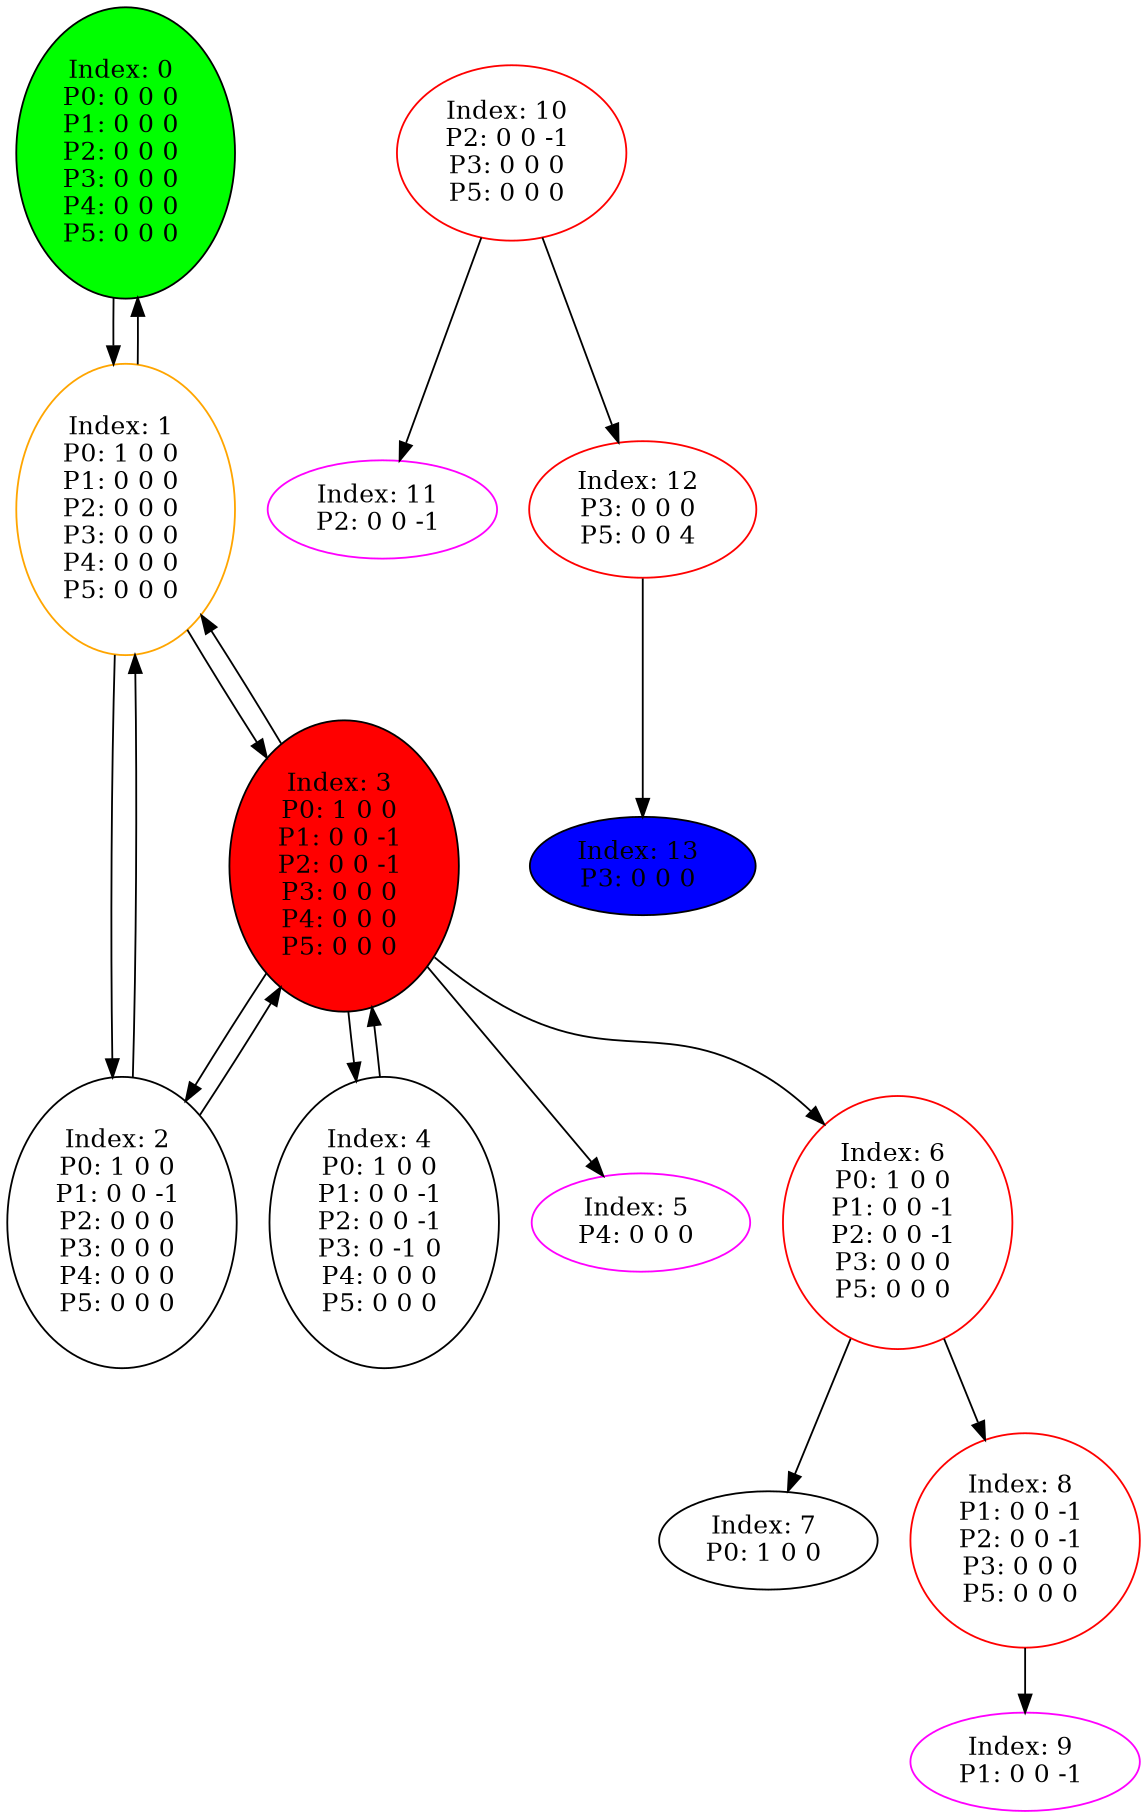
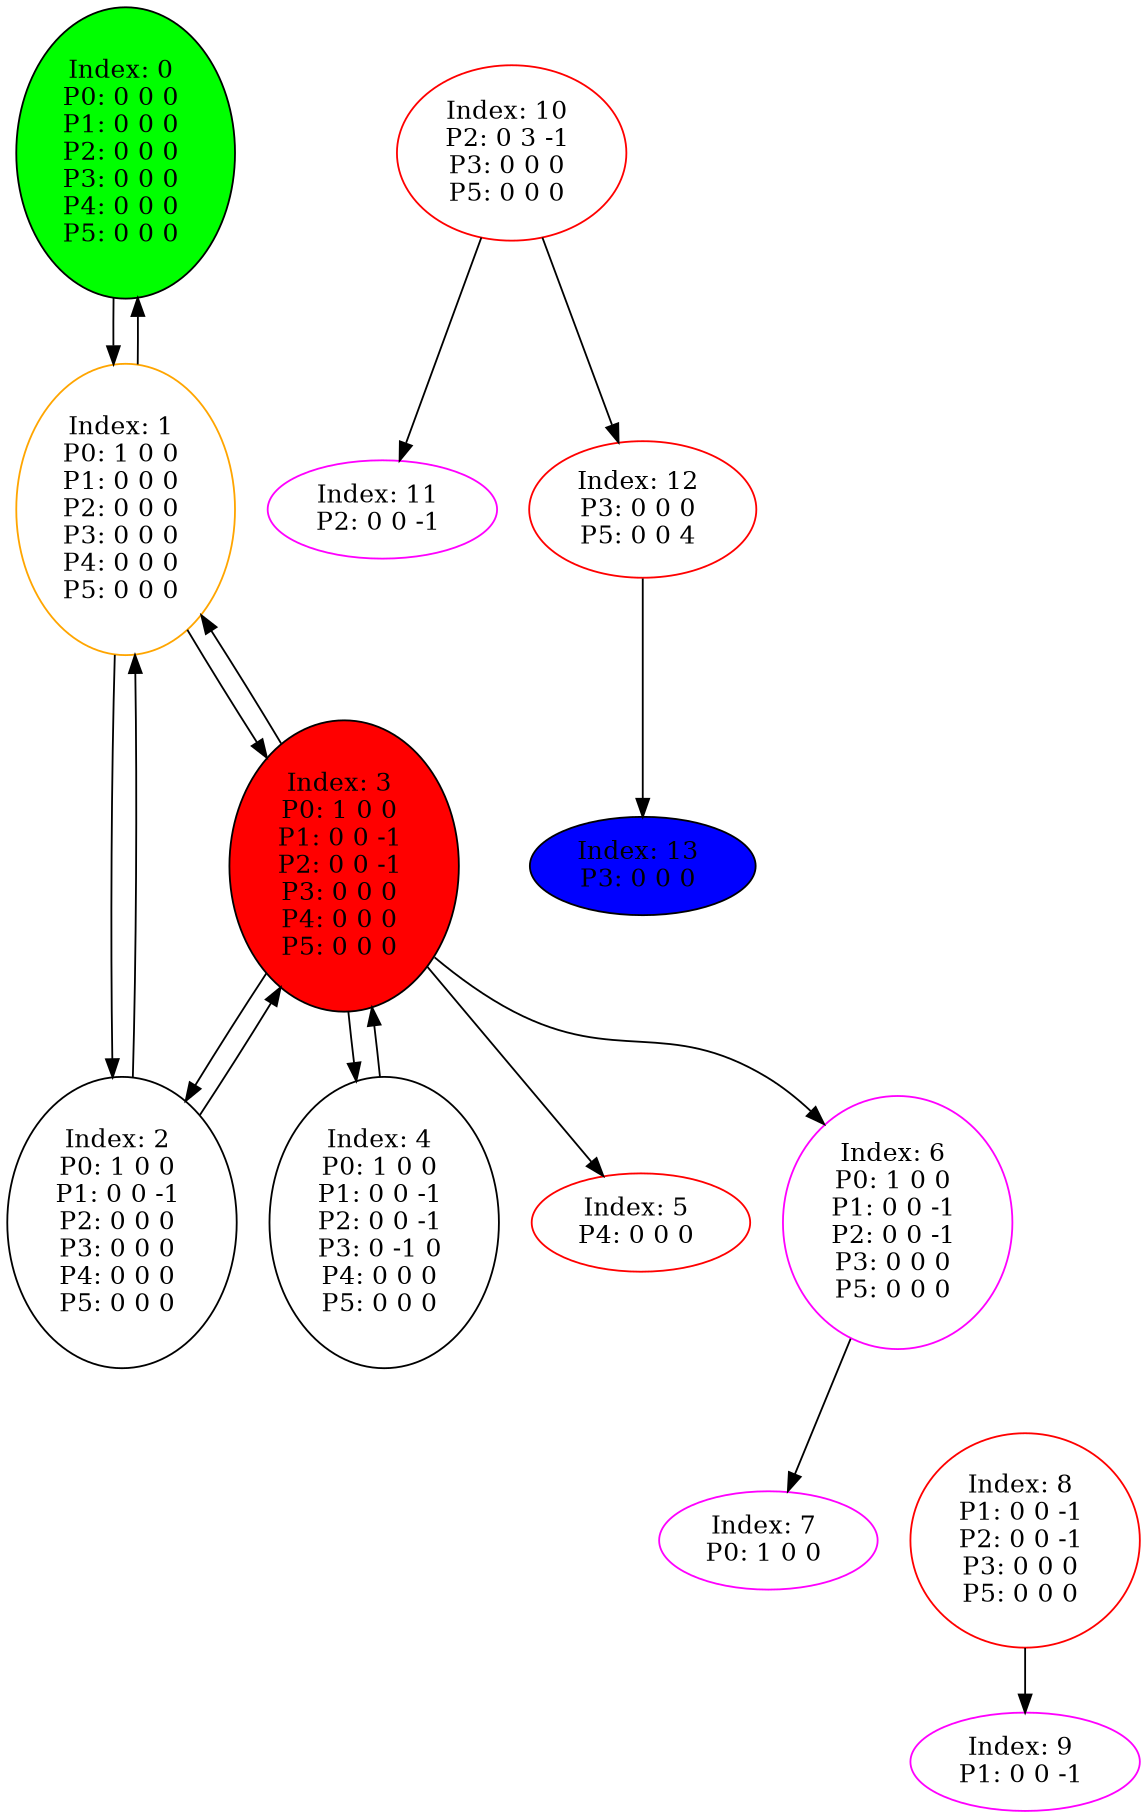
node "Index: 10 P2: 0 0 -1 P3: 0 0 0 P5: 0 0 0": label "Index: 10 P2: 0 0 -1 P3: 0 0 0 P5: 0 0 0" -> "Index: 10 P2: 0 3 -1 P3: 0 0 0 P5: 0 0 0"
node "Index: 5 P4: 0 0 0": color fuchsia -> red
node "Index: 6 P0: 1 0 0 P1: 0 0 -1 P2: 0 0 -1 P3: 0 0 0 P5: 0 0 0": color red -> fuchsia
edge "Index: 6 P0: 1 0 0 P1: 0 0 -1 P2: 0 0 -1 P3: 0 0 0 P5: 0 0 0" -> "Index: 8 P1: 0 0 -1 P2: 0 0 -1 P3: 0 0 0 P5: 0 0 0": removed
node "Index: 7 P0: 1 0 0": color black -> fuchsia
